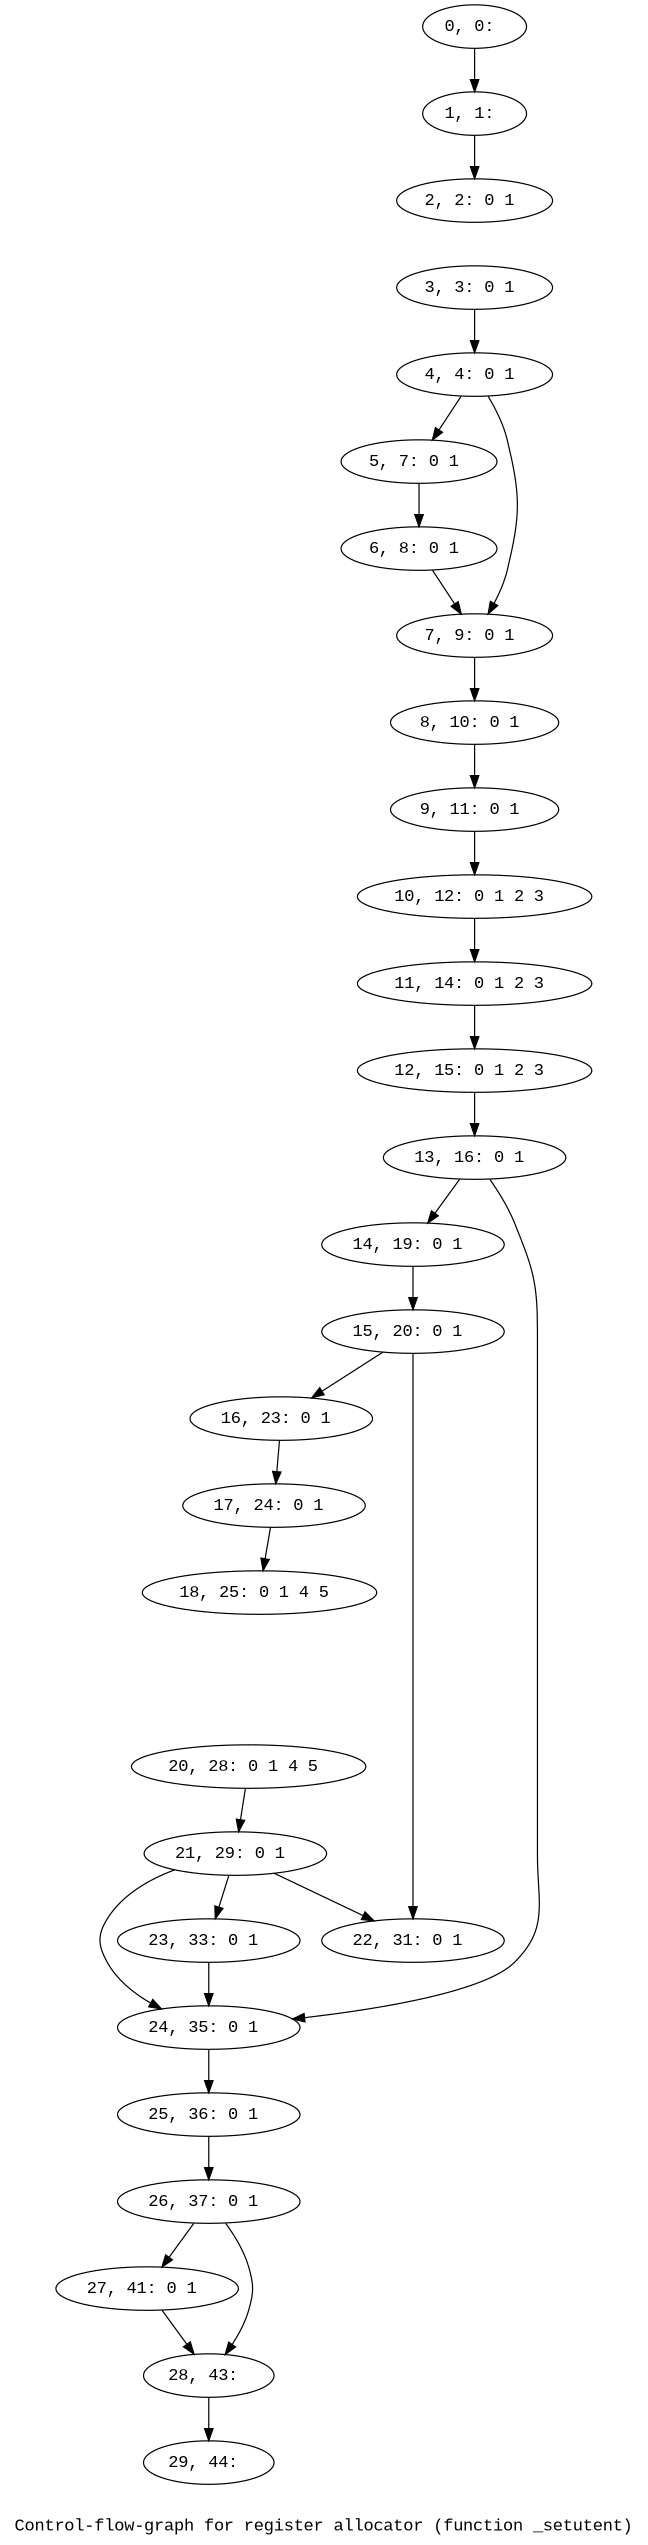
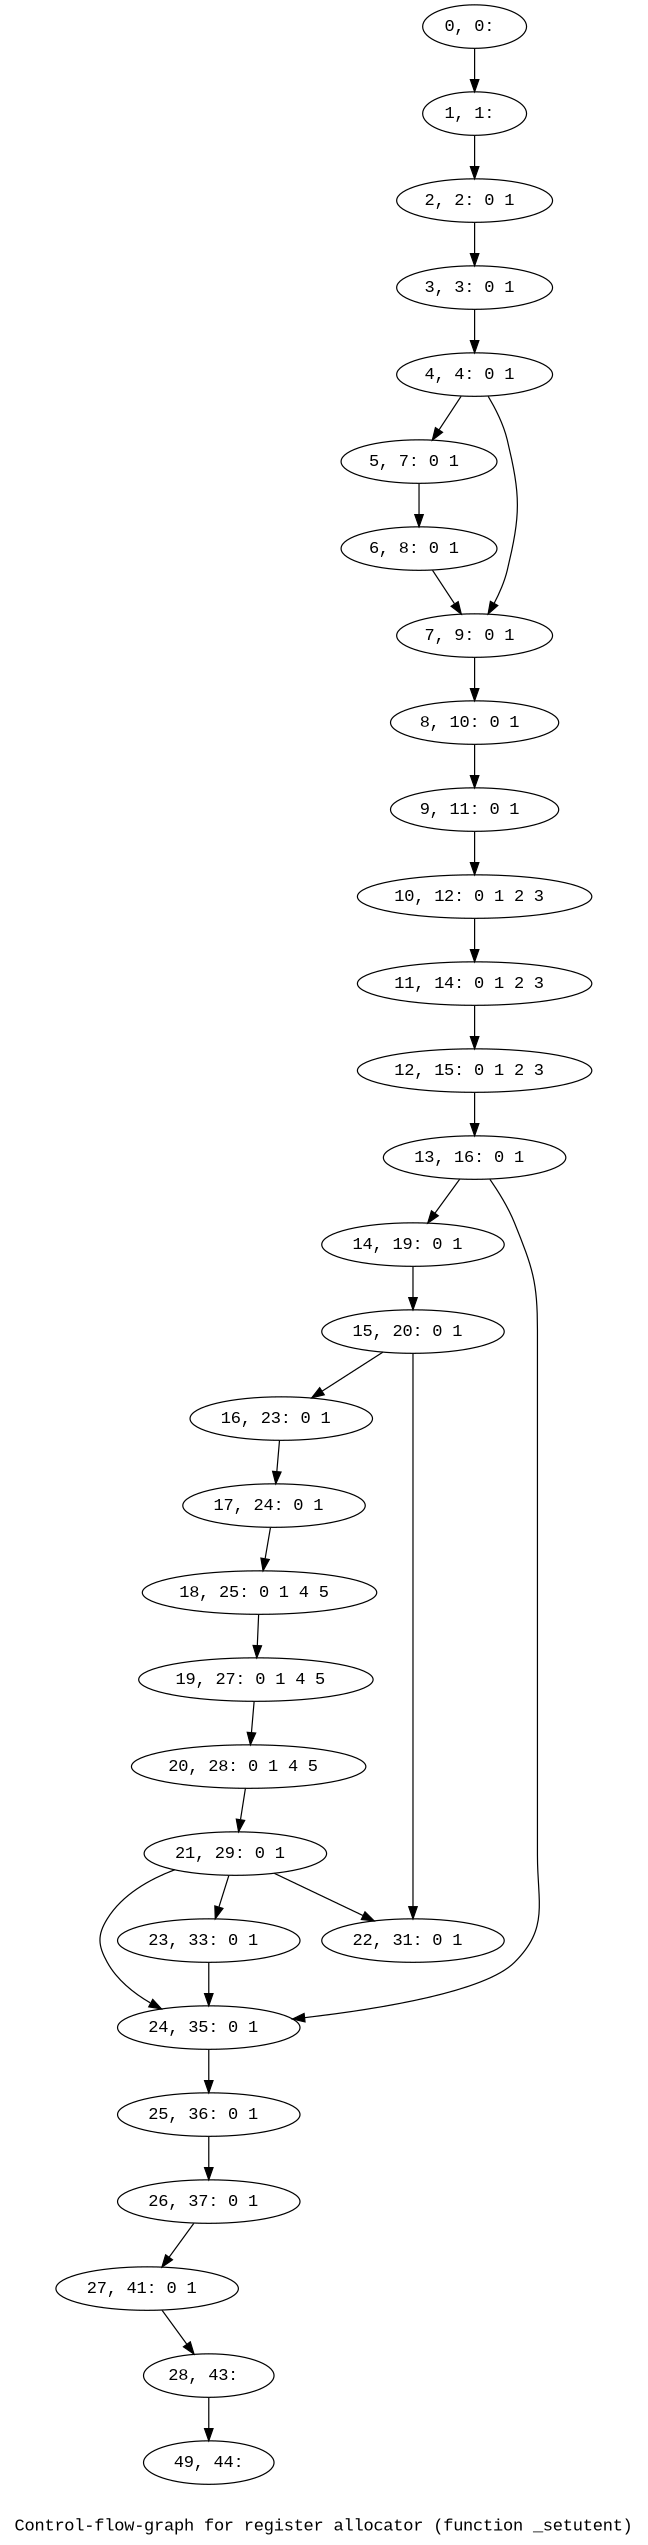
edge "2, 2: 0 1" -> "3, 3: 0 1": added
node "19, 27: 0 1 4 5": added
edge "26, 37: 0 1" -> "28, 43:": removed
node "29, 44:": label "29, 44:" -> "49, 44:"
